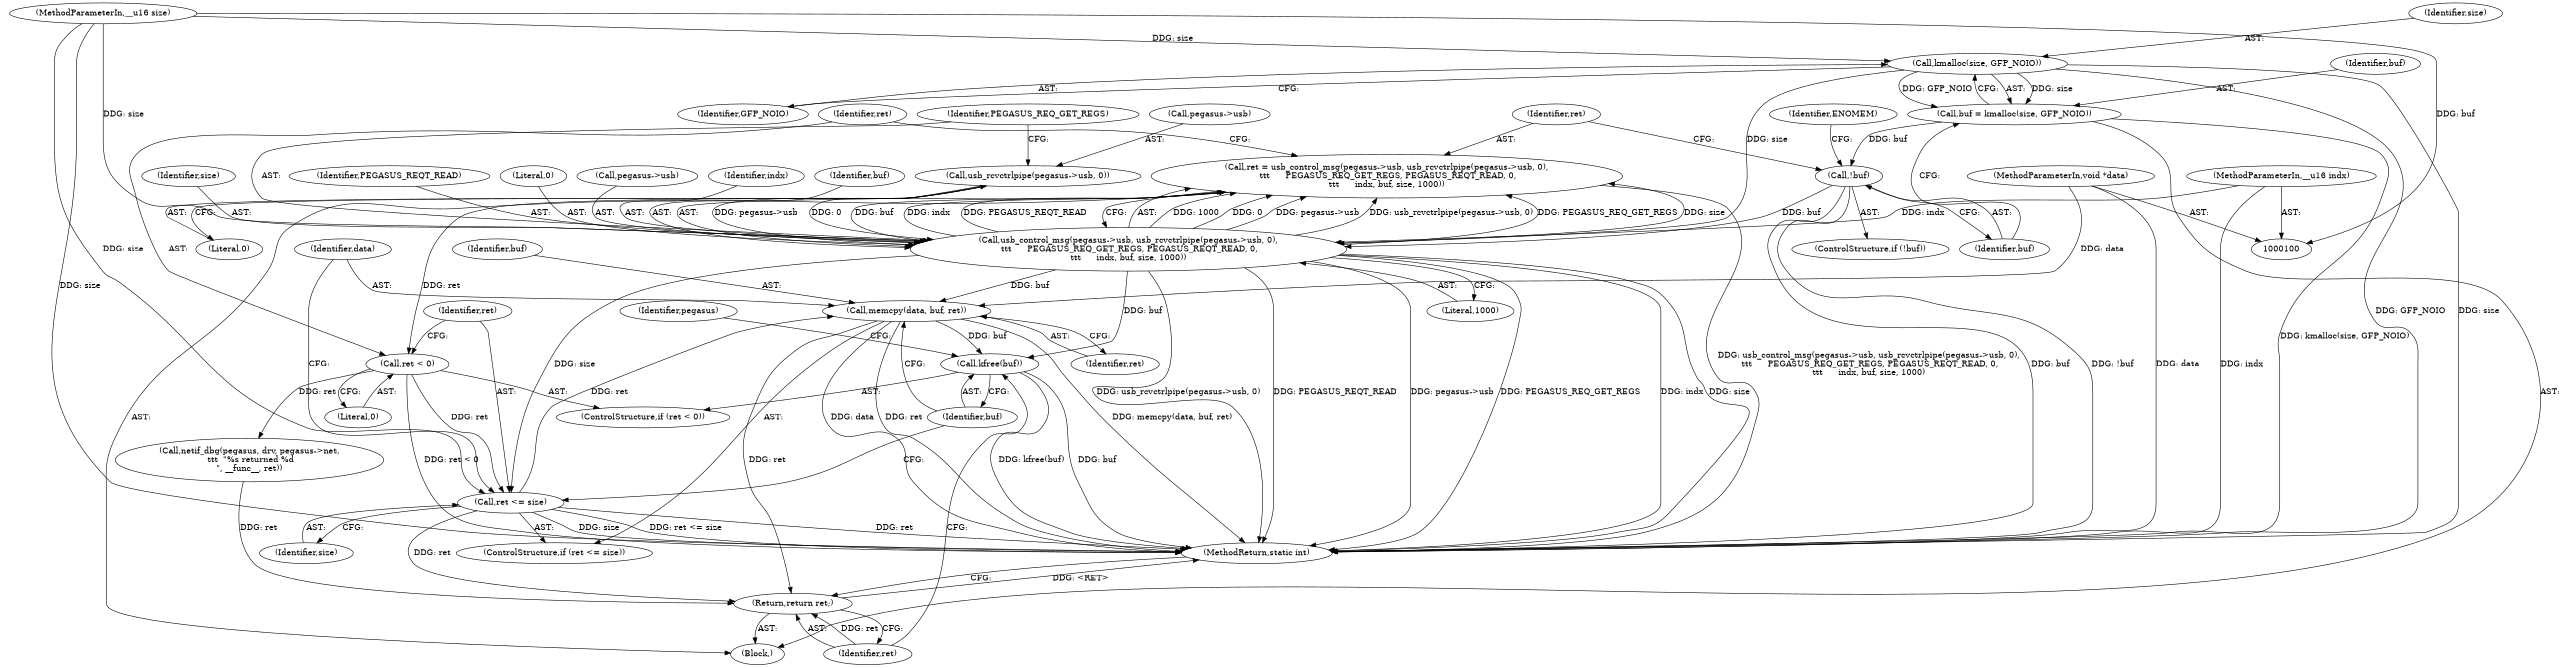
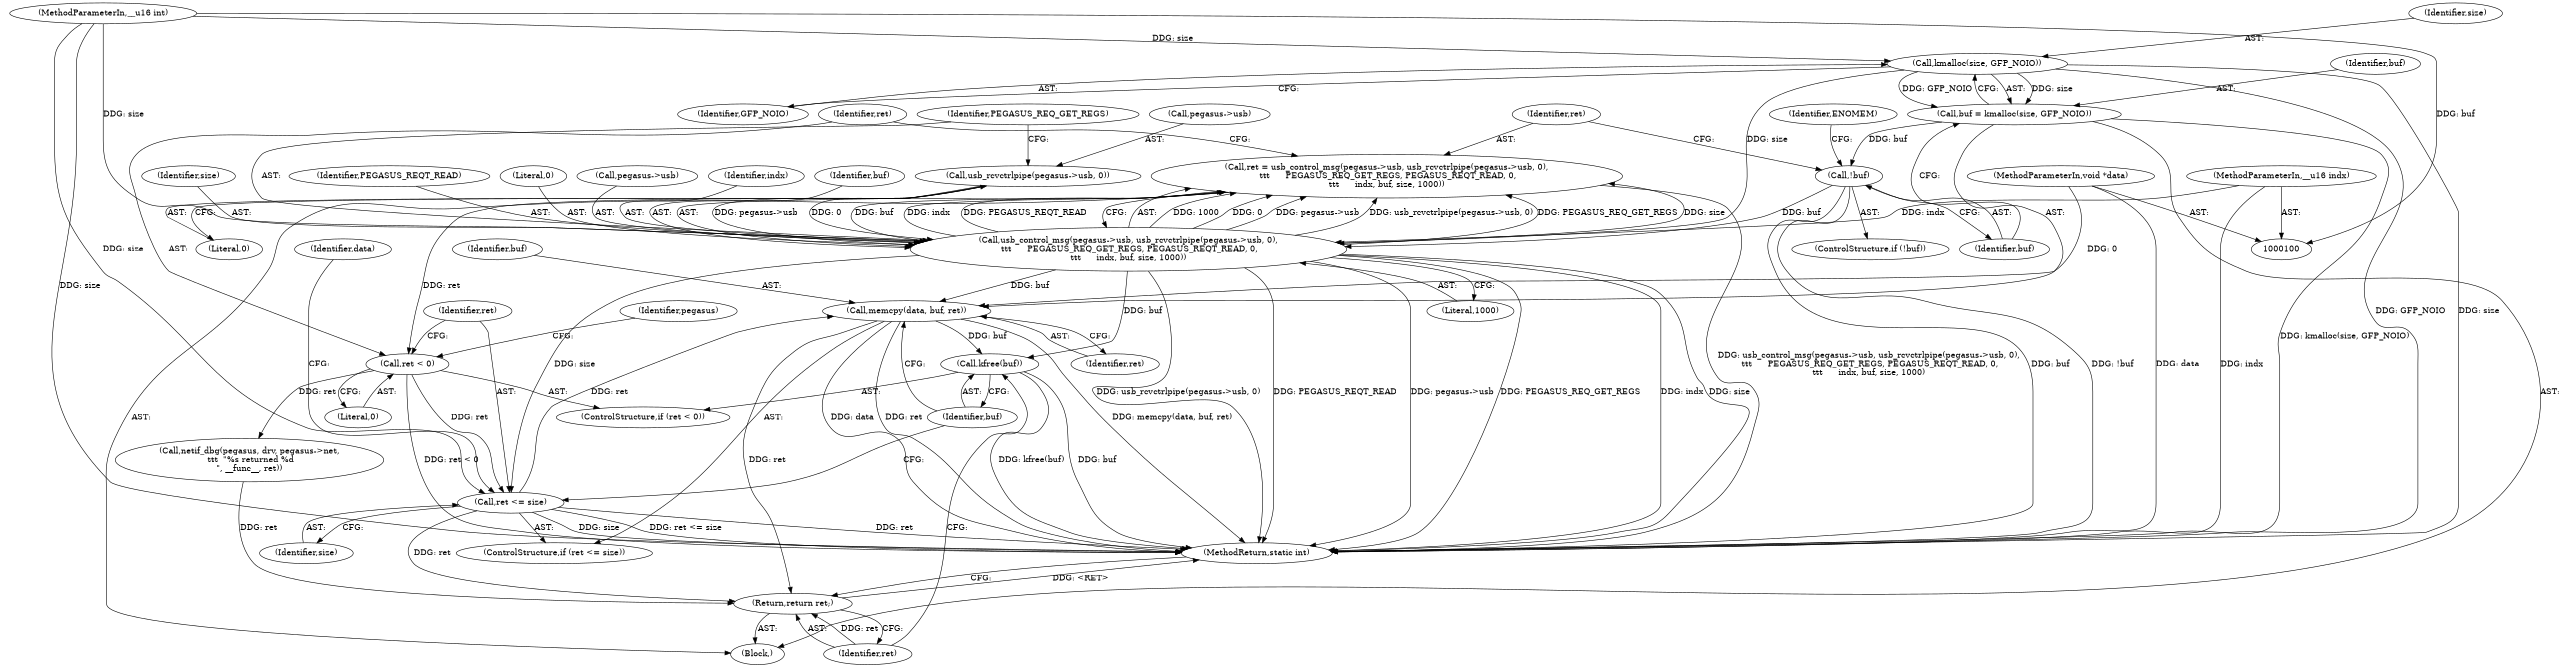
node "(MethodParameterIn,__u16 size)": label "(MethodParameterIn,__u16 size)" -> "(MethodParameterIn,__u16 int)"
edge "(MethodParameterIn,void *data)" -> "(Call,memcpy(data, buf, ret))": label "DDG: data" -> "DDG: 0"
edge "(Identifier,data)" -> "(Call,memcpy(data, buf, ret))": now "(Call,buf = kmalloc(size, GFP_NOIO))" -> "(Call,memcpy(data, buf, ret))"
edge "(Identifier,pegasus)" -> "(Call,kfree(buf))": now "(Identifier,pegasus)" -> "(Call,ret < 0)"
